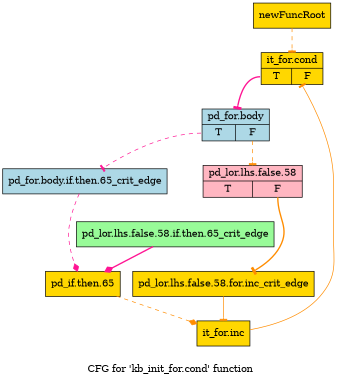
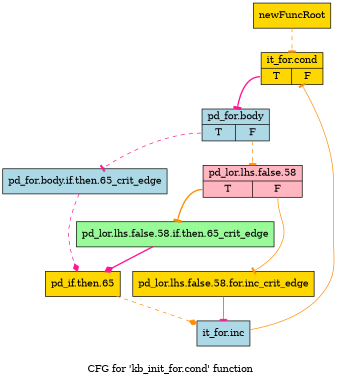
edge "pd_lor.lhs.false.58" -> "pd_lor.lhs.false.58.if.then.65_crit_edge": added
edge "pd_lor.lhs.false.58" -> "pd_lor.lhs.false.58.for.inc_crit_edge": style bold -> solid
edge "pd_lor.lhs.false.58.for.inc_crit_edge" -> "it_for.inc": color darkorange -> deeppink
node "it_for.inc": fillcolor gold -> lightblue
